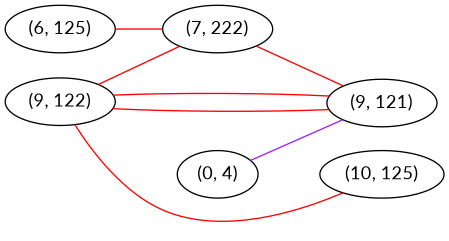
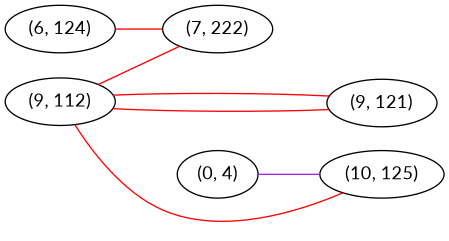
node "(6, 125)": label "(6, 125)" -> "(6, 124)"
edge "(7, 222)" -- "(9, 121)": removed
node "(9, 122)": label "(9, 122)" -> "(9, 112)"
edge "(9, 121)" -- "(0, 4)": now "(10, 125)" -- "(0, 4)"
